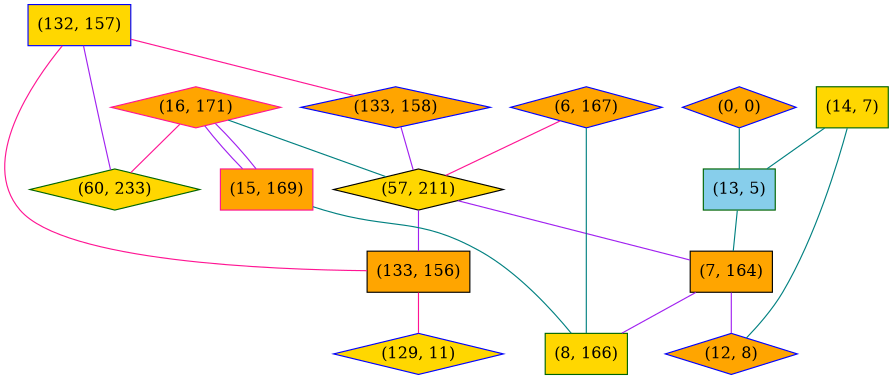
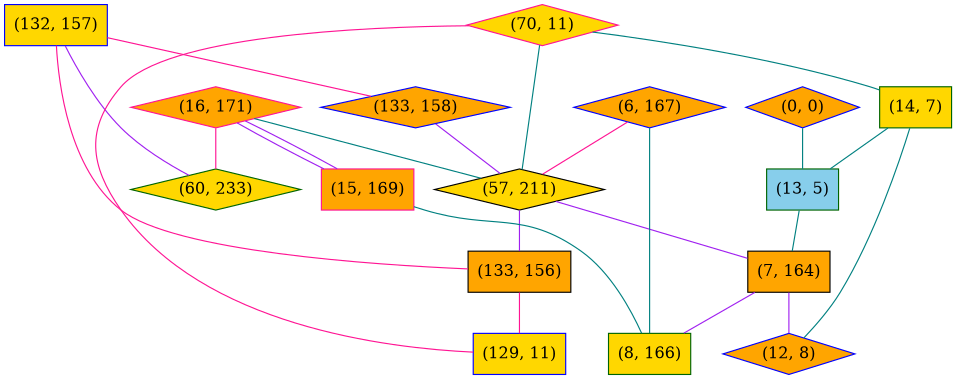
node "(70, 11)": added
node "(129, 11)": shape diamond -> box
